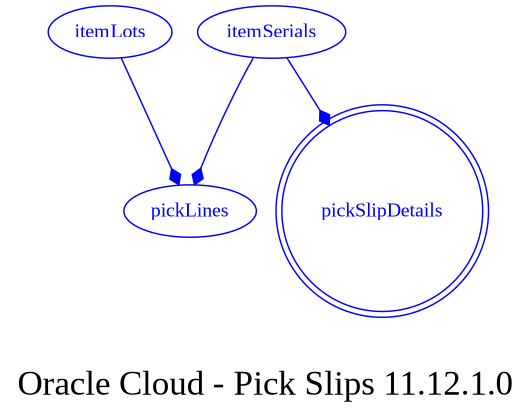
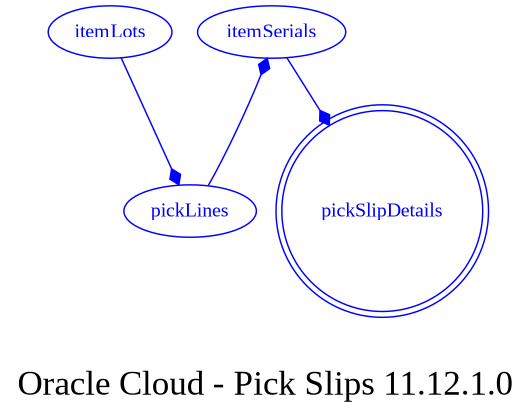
edge "itemSerials" -> "pickLines": reversed
